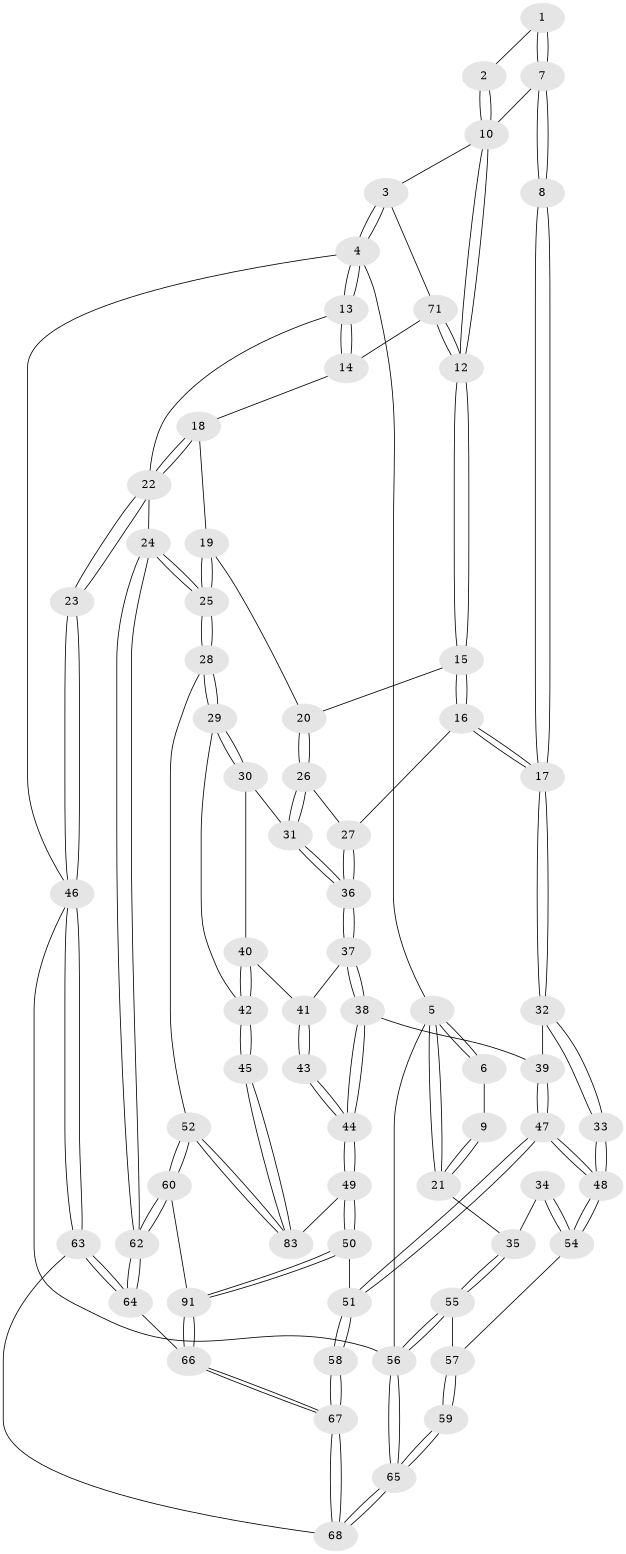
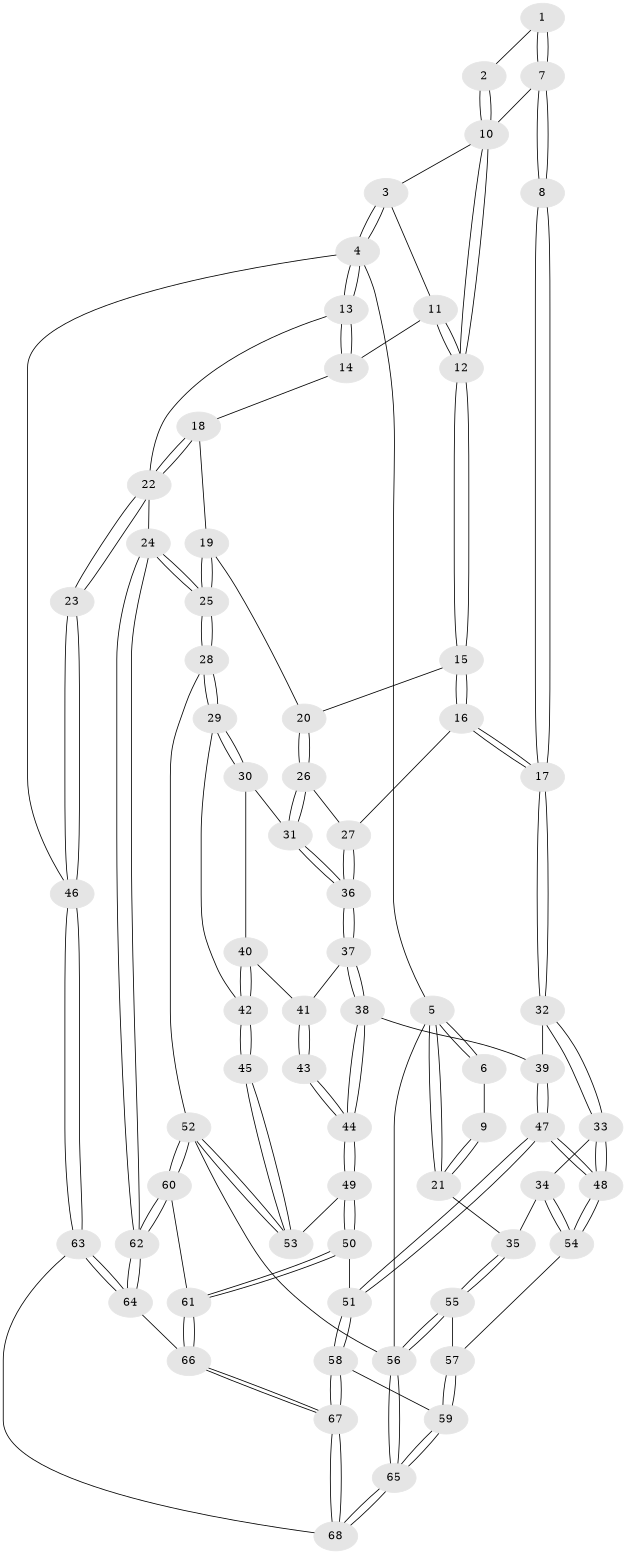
node "71": label "71" -> "11"
edge "33" -- "34": added
node "83": label "83" -> "53"
edge "46" -- "56": now "52" -- "56"
node "91": label "91" -> "61"
edge "58" -- "59": added
